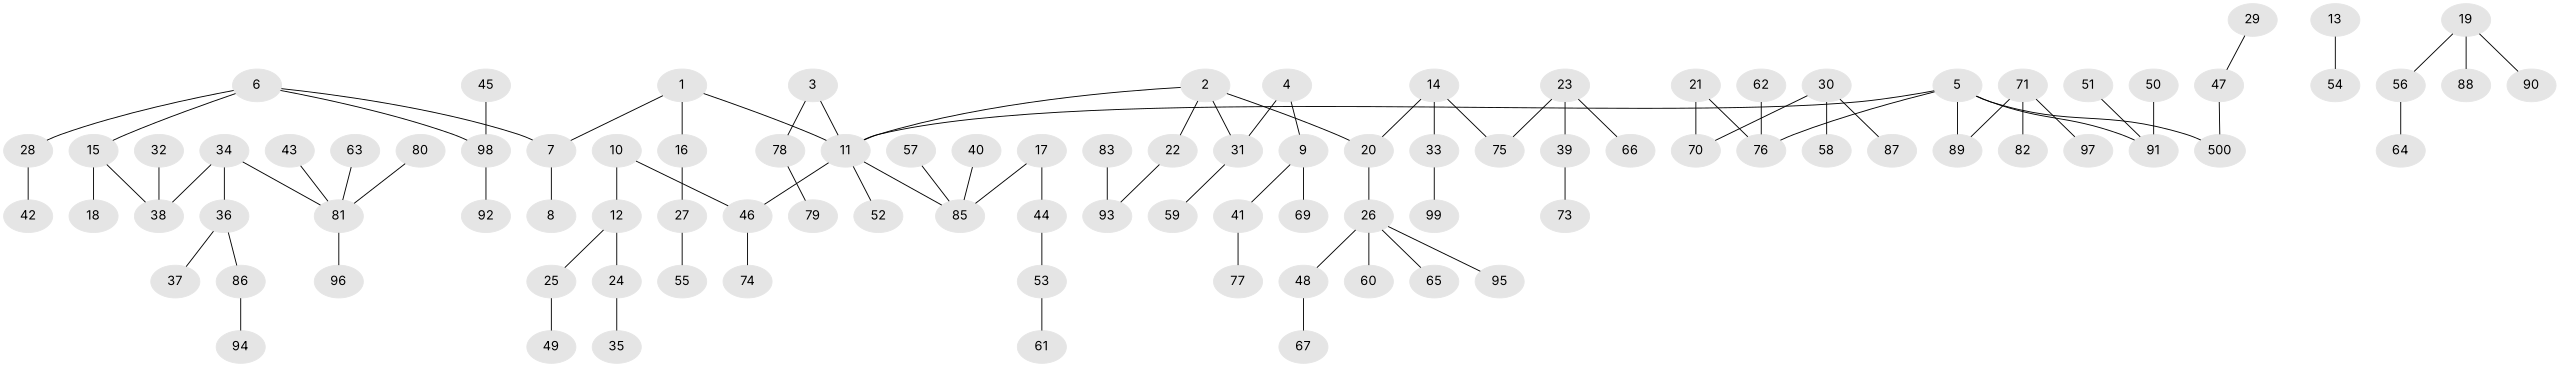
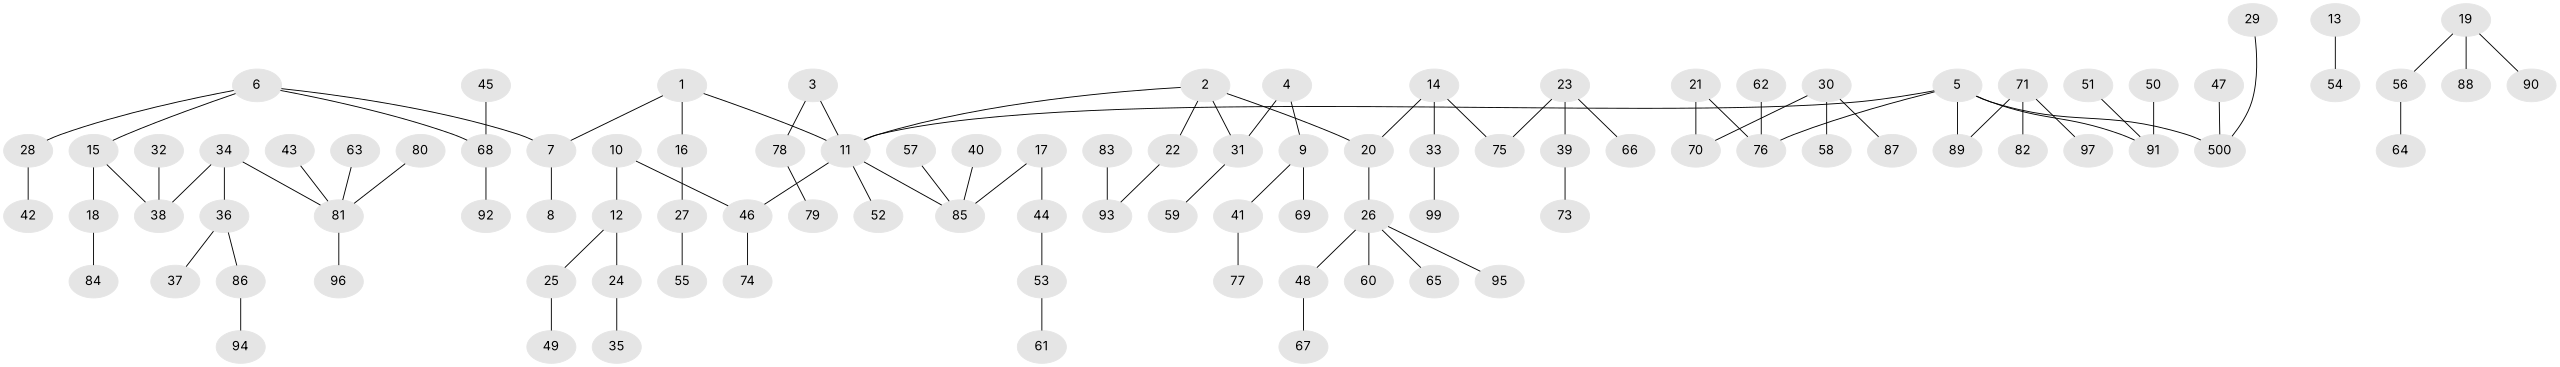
edge "29" -- "47": now "29" -- "500"
node "98": label "98" -> "68"
node "84": added
